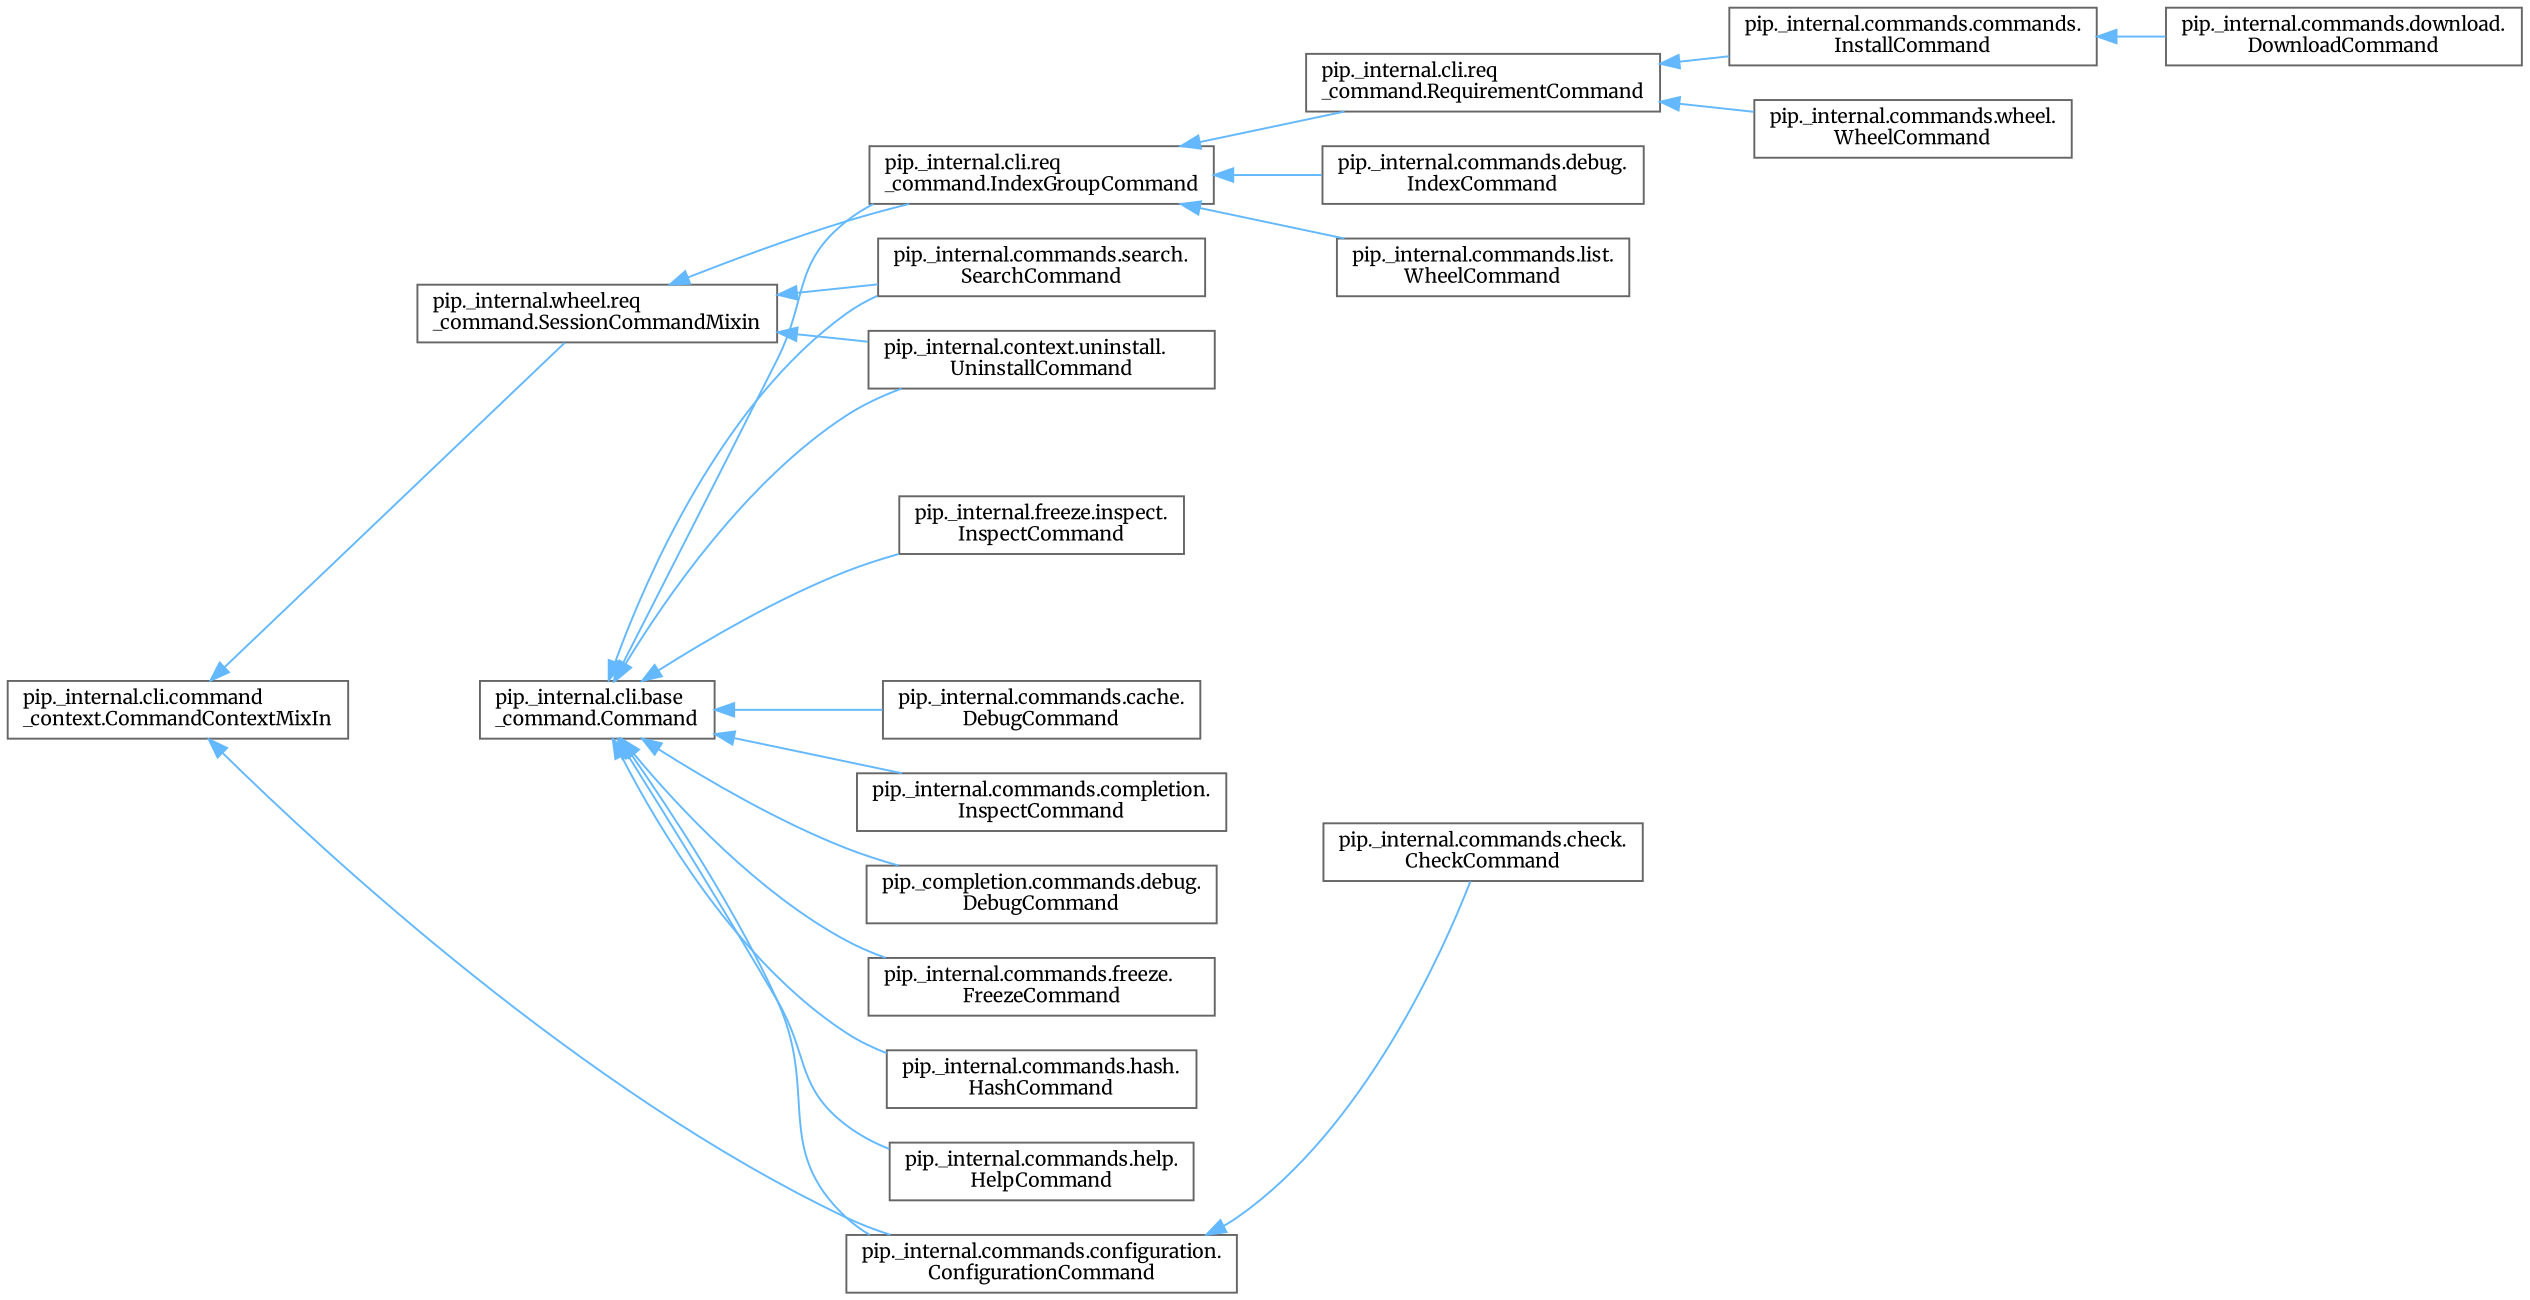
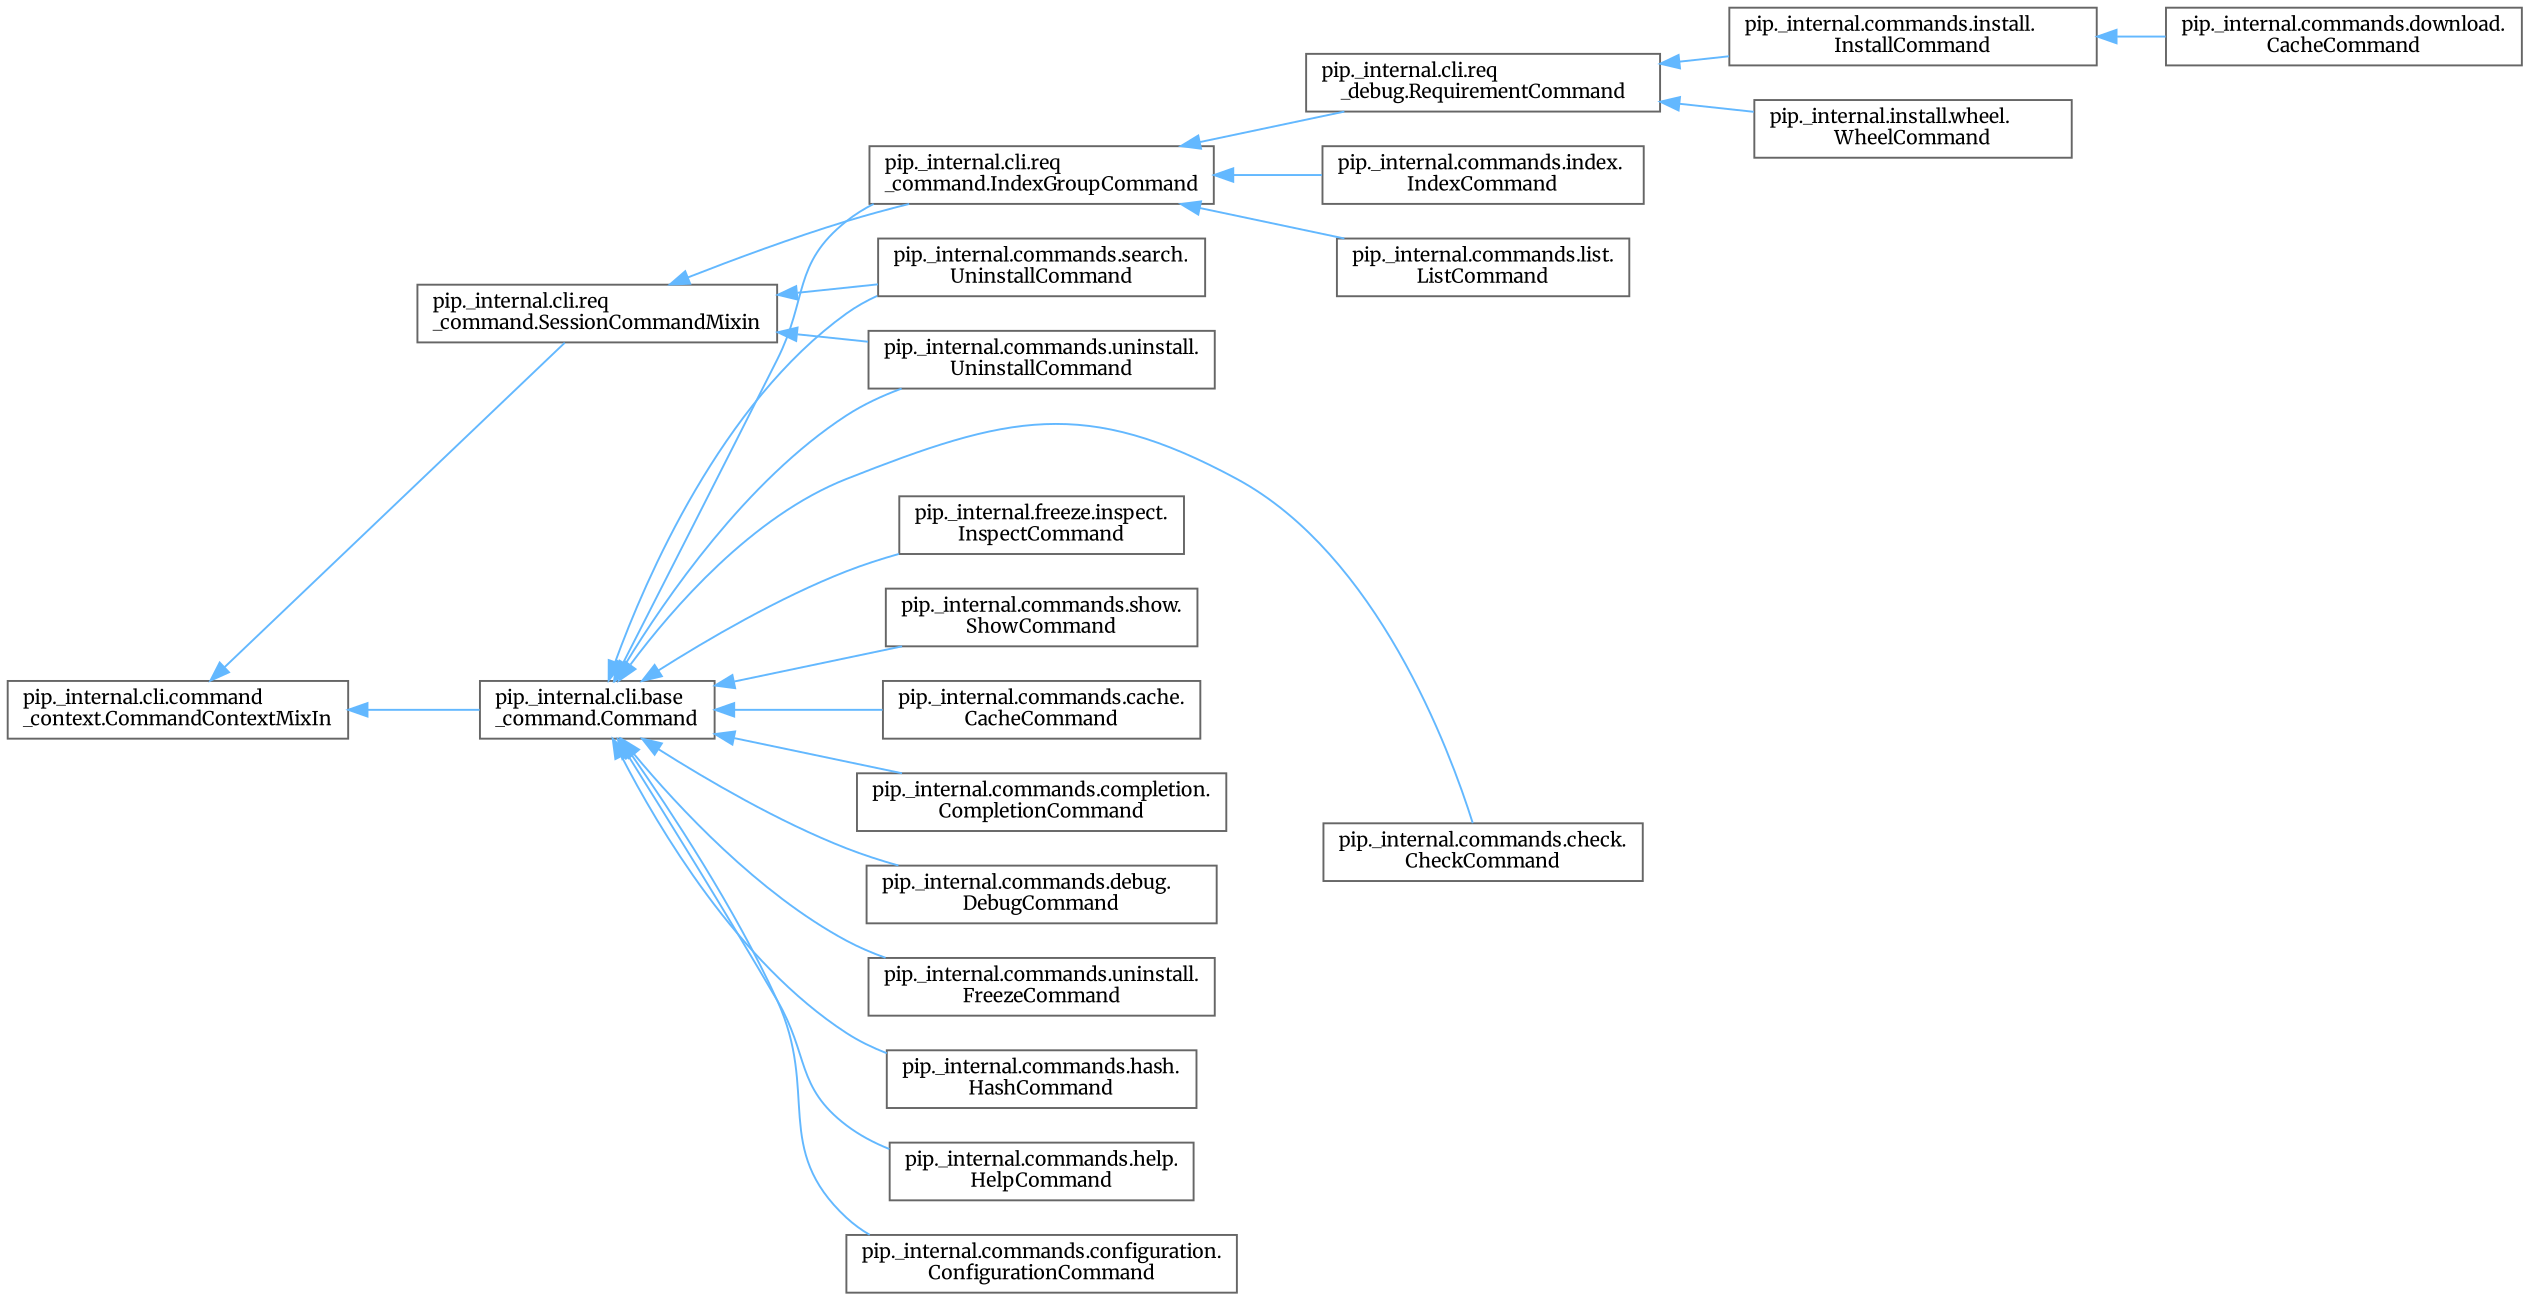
node "pip._internal.commands.commands. InstallCommand": label "pip._internal.commands.commands. InstallCommand" -> "pip._internal.commands.install. InstallCommand"
node "pip._internal.commands.download. DownloadCommand": label "pip._internal.commands.download. DownloadCommand" -> "pip._internal.commands.download. CacheCommand"
node "pip._internal.cli.req _command.RequirementCommand": label "pip._internal.cli.req _command.RequirementCommand" -> "pip._internal.cli.req _debug.RequirementCommand"
node "pip._internal.commands.wheel. WheelCommand": label "pip._internal.commands.wheel. WheelCommand" -> "pip._internal.install.wheel. WheelCommand"
node "pip._internal.commands.debug. IndexCommand": label "pip._internal.commands.debug. IndexCommand" -> "pip._internal.commands.index. IndexCommand"
node "pip._internal.commands.search. SearchCommand": label "pip._internal.commands.search. SearchCommand" -> "pip._internal.commands.search. UninstallCommand"
node "pip._internal.commands.list. WheelCommand": label "pip._internal.commands.list. WheelCommand" -> "pip._internal.commands.list. ListCommand"
node "pip._internal.wheel.req _command.SessionCommandMixin": label "pip._internal.wheel.req _command.SessionCommandMixin" -> "pip._internal.cli.req _command.SessionCommandMixin"
node "pip._internal.context.uninstall. UninstallCommand": label "pip._internal.context.uninstall. UninstallCommand" -> "pip._internal.commands.uninstall. UninstallCommand"
node "pip._internal.commands.show. ShowCommand": added
node "pip._internal.commands.cache. DebugCommand": label "pip._internal.commands.cache. DebugCommand" -> "pip._internal.commands.cache. CacheCommand"
node "pip._internal.commands.completion. InspectCommand": label "pip._internal.commands.completion. InspectCommand" -> "pip._internal.commands.completion. CompletionCommand"
node "pip._completion.commands.debug. DebugCommand": label "pip._completion.commands.debug. DebugCommand" -> "pip._internal.commands.debug. DebugCommand"
node "pip._internal.commands.freeze. FreezeCommand": label "pip._internal.commands.freeze. FreezeCommand" -> "pip._internal.commands.uninstall. FreezeCommand"
edge "pip._internal.commands.configuration. ConfigurationCommand" -> "pip._internal.cli.command _context.CommandContextMixIn": now "pip._internal.cli.base _command.Command" -> "pip._internal.cli.command _context.CommandContextMixIn"
edge "pip._internal.commands.check. CheckCommand" -> "pip._internal.commands.configuration. ConfigurationCommand": now "pip._internal.commands.check. CheckCommand" -> "pip._internal.cli.base _command.Command"
